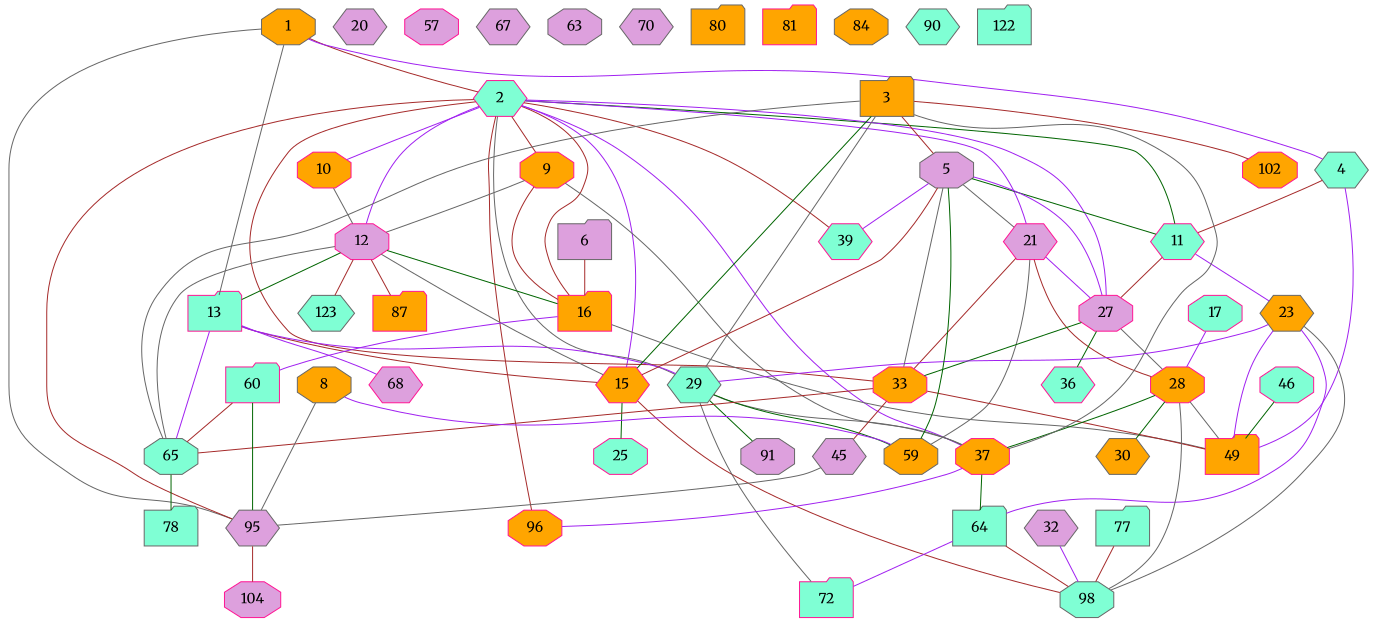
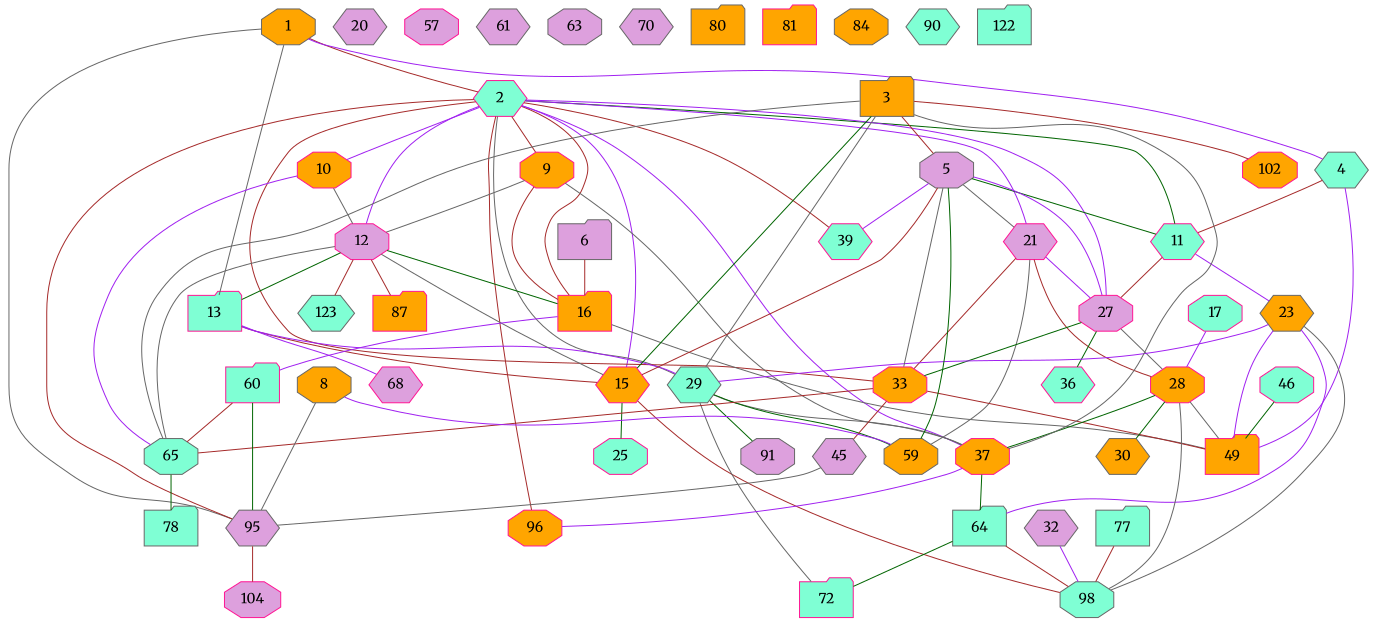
node "67": label "67" -> "61"
edge "13" -- "65": now "10" -- "65"
edge "64" -- "72": color purple -> darkgreen
